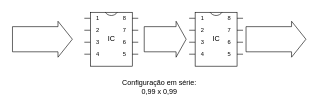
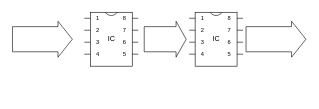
node "Configuração em série: 0,99 x 0,99": removed
